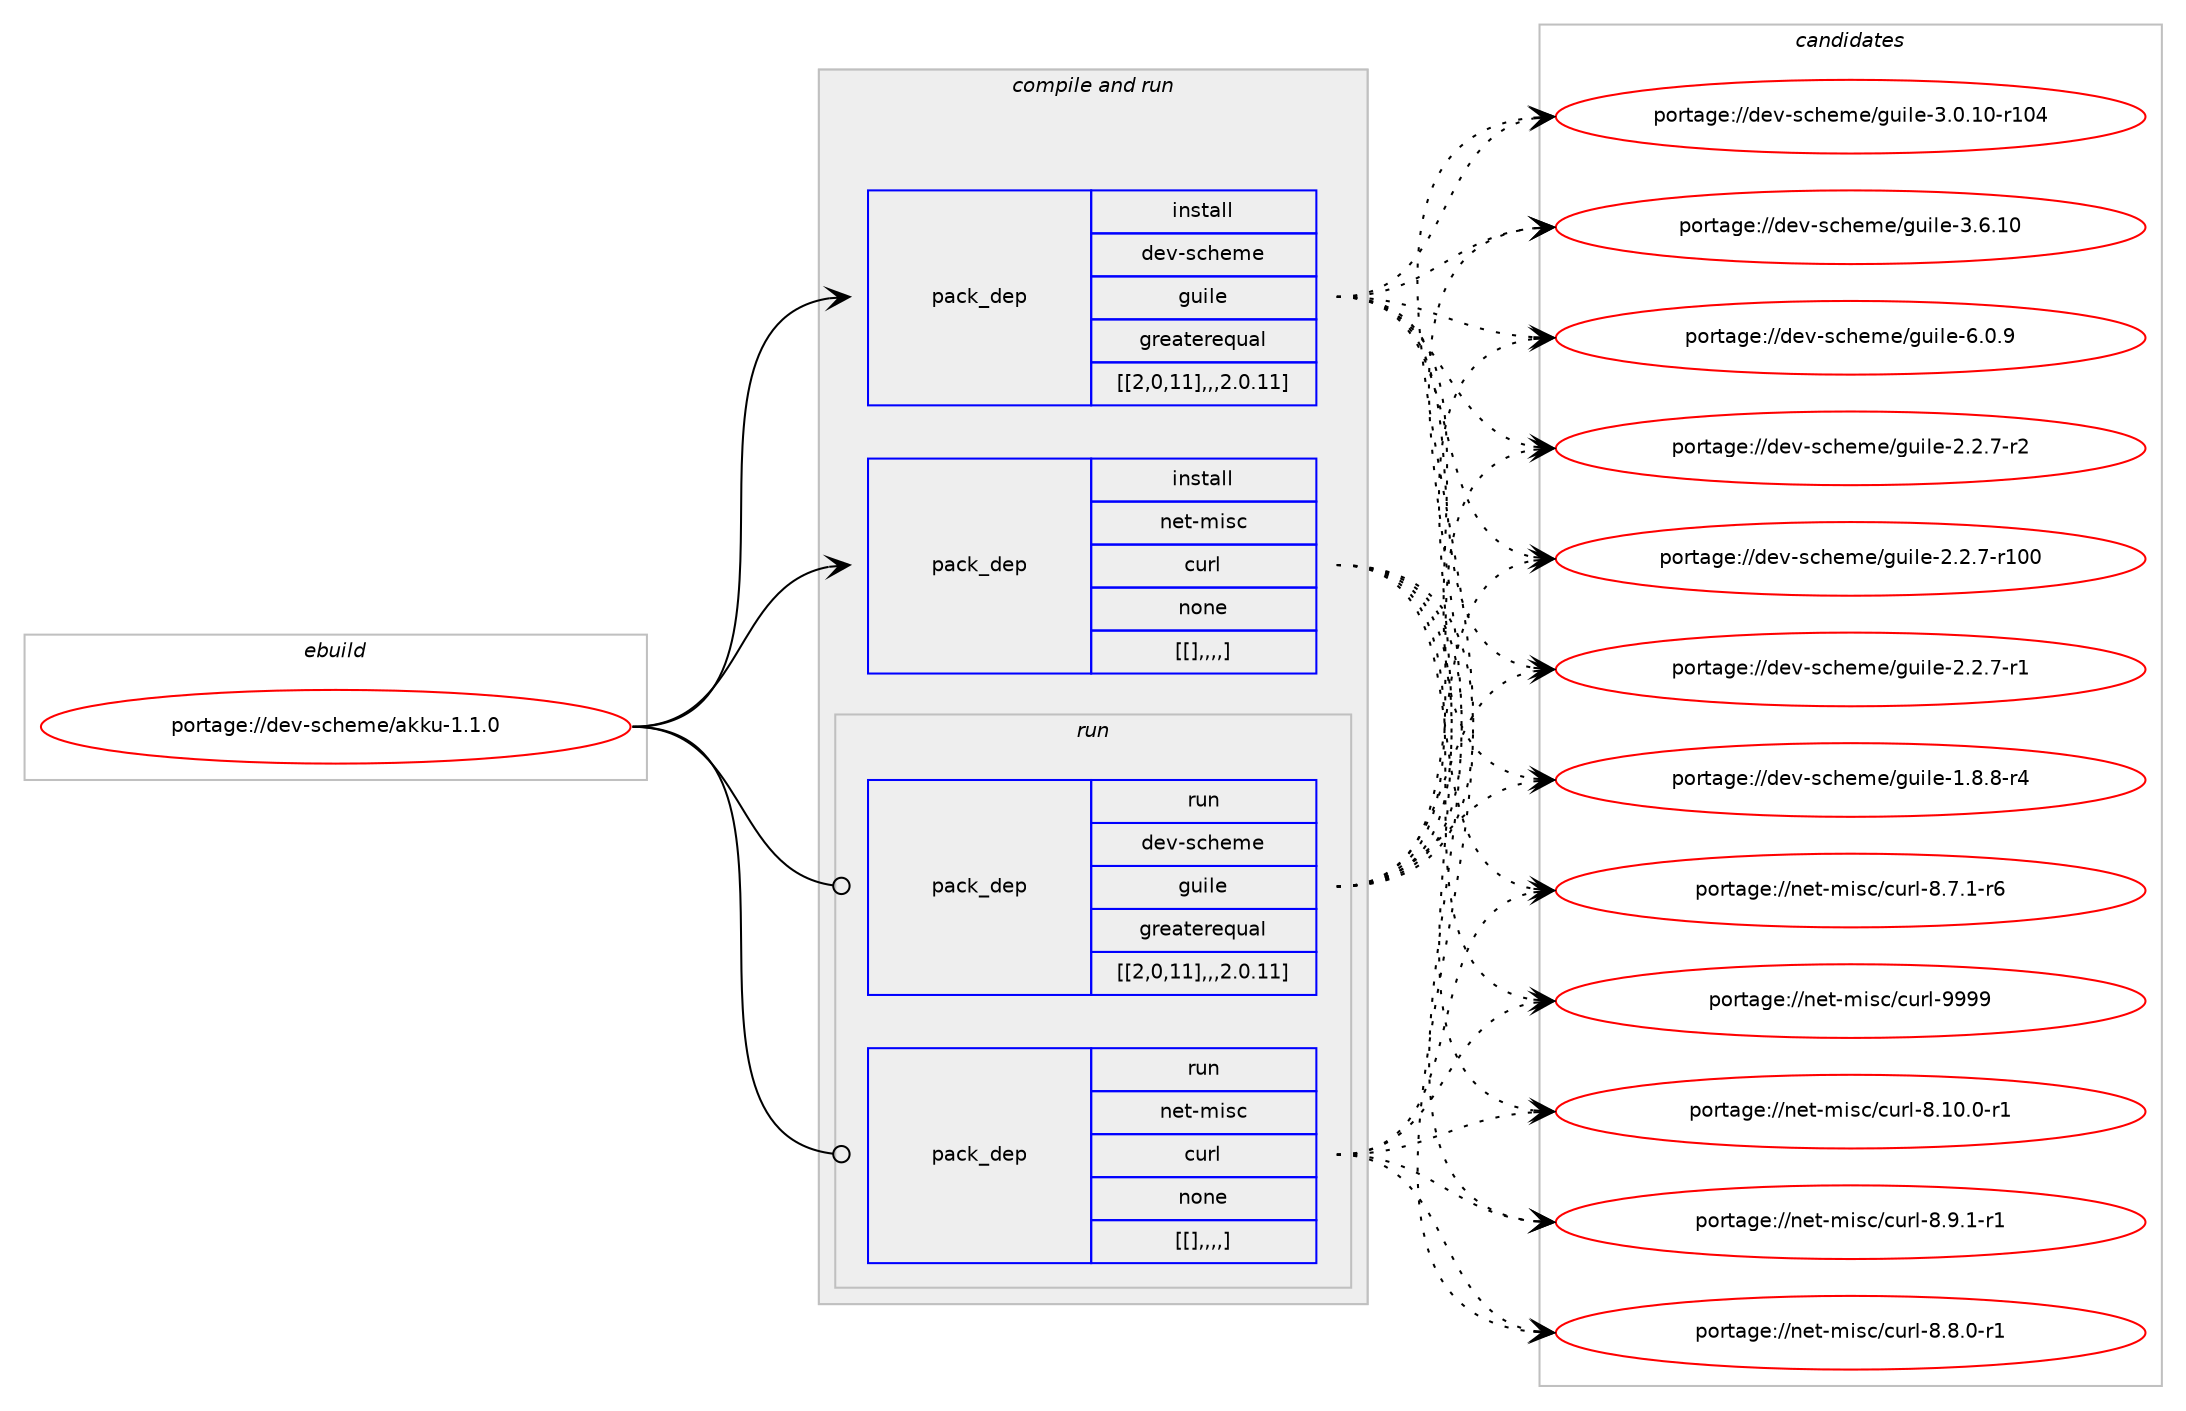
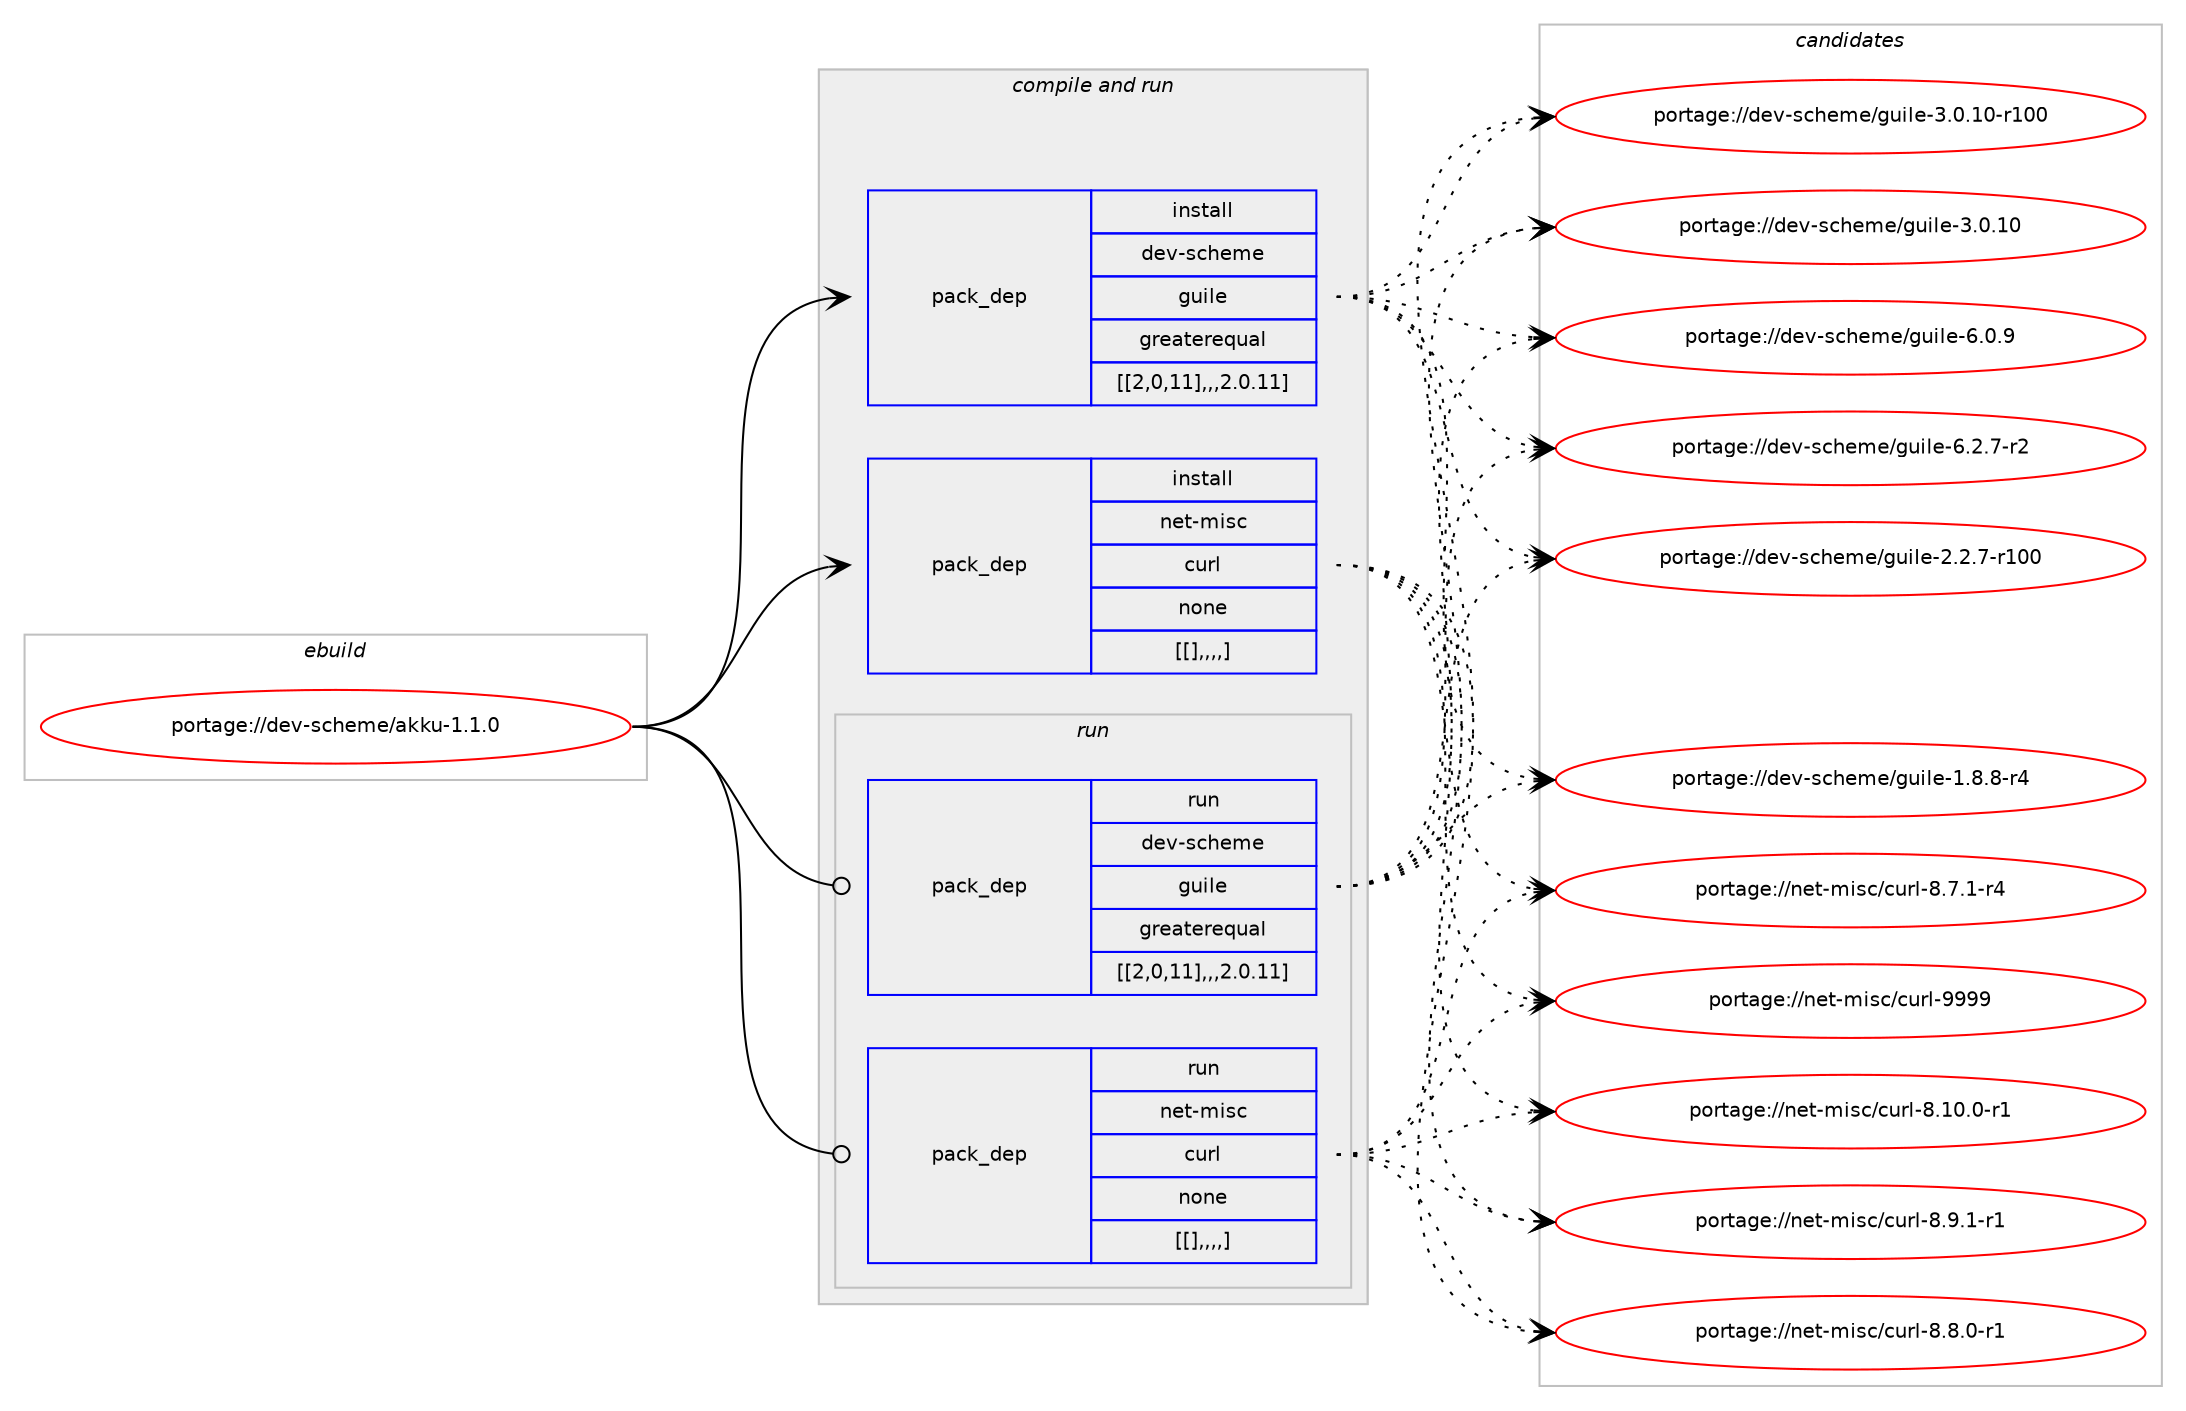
node "portage://dev-scheme/guile-3.0.10-r104": label "portage://dev-scheme/guile-3.0.10-r104" -> "portage://dev-scheme/guile-3.0.10-r100"
node "portage://dev-scheme/guile-3.6.10": label "portage://dev-scheme/guile-3.6.10" -> "portage://dev-scheme/guile-3.0.10"
node "portage://dev-scheme/guile-2.2.7-r2": label "portage://dev-scheme/guile-2.2.7-r2" -> "portage://dev-scheme/guile-6.2.7-r2"
node "portage://dev-scheme/guile-2.2.7-r1": removed
node "portage://net-misc/curl-8.7.1-r6": label "portage://net-misc/curl-8.7.1-r6" -> "portage://net-misc/curl-8.7.1-r4"
